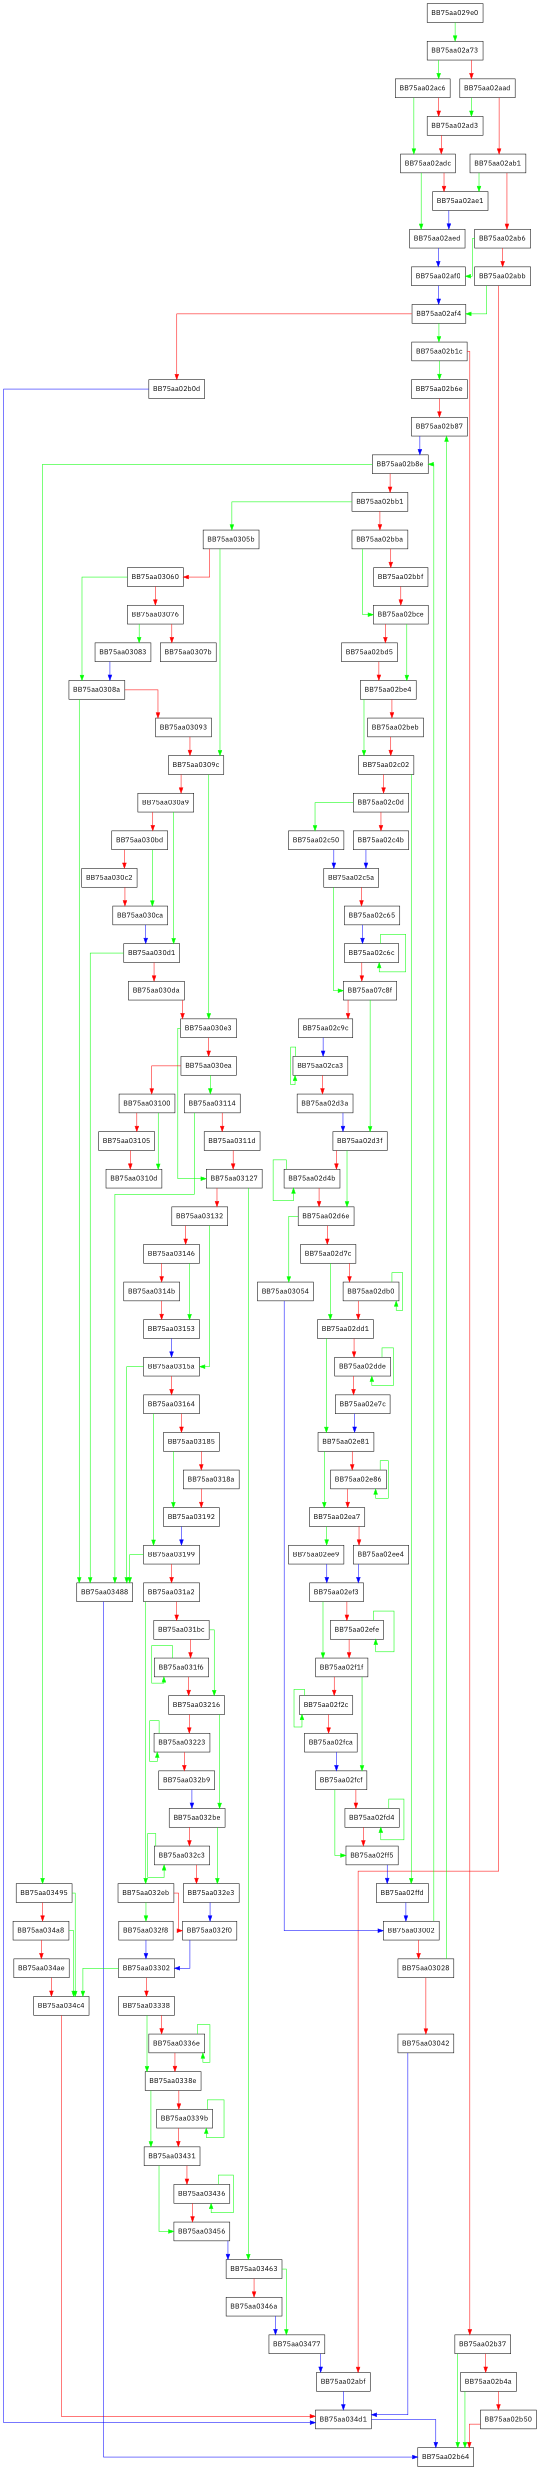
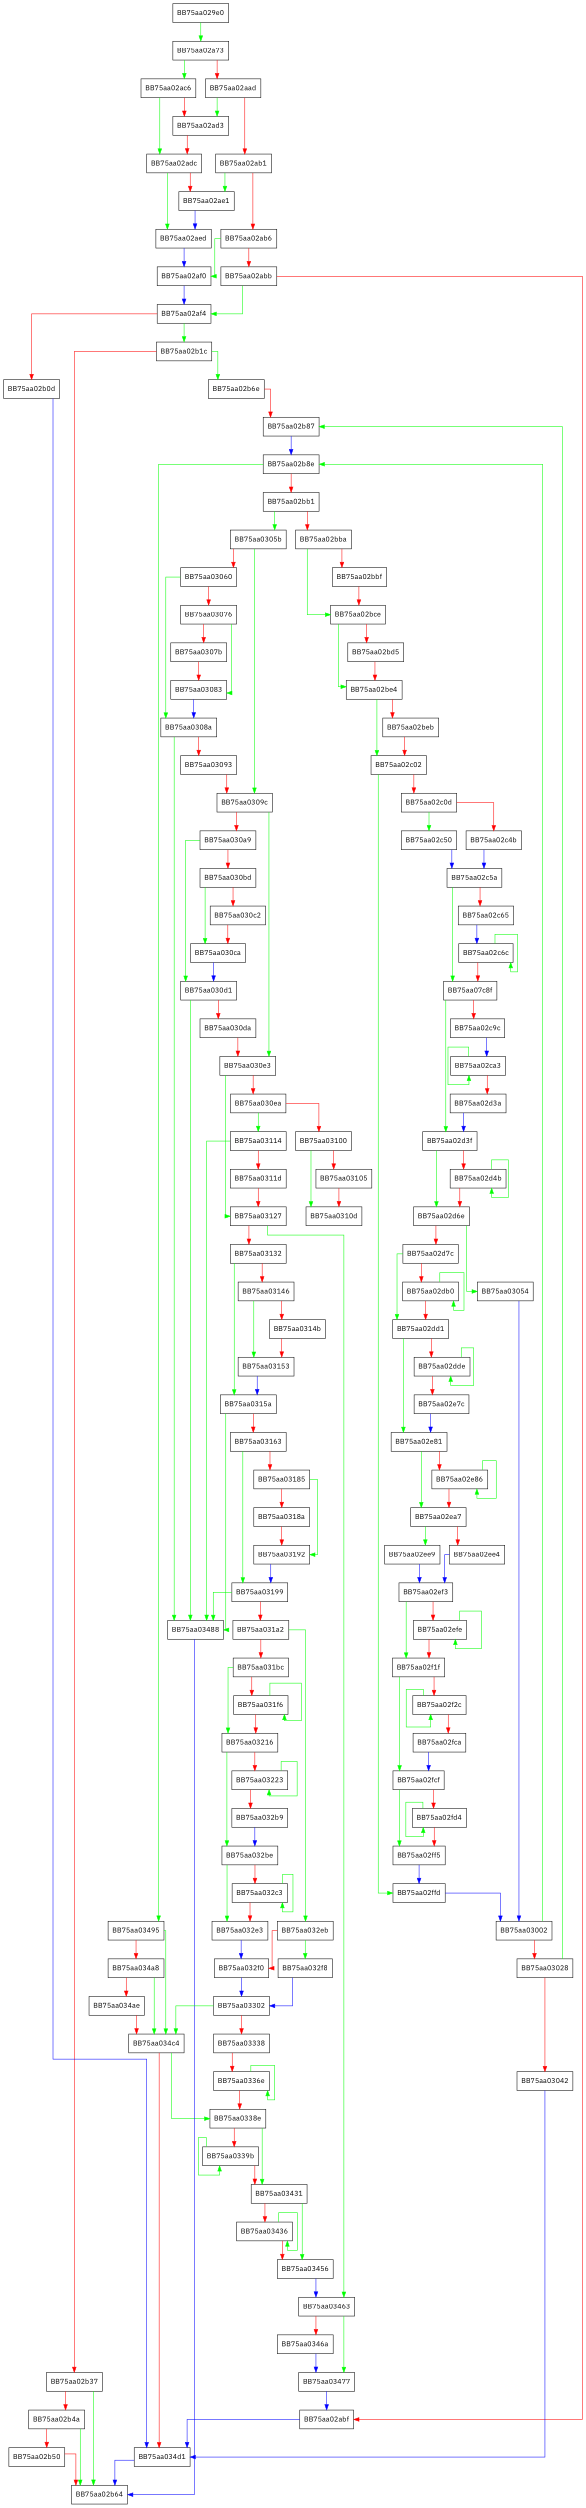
edge "BB75aa0307b" -> "BB75aa03083": added
node "BB75aa03164": label "BB75aa03164" -> "BB75aa03163"
edge "BB75aa03338" -> "BB75aa0338e": now "BB75aa034c4" -> "BB75aa0338e"
